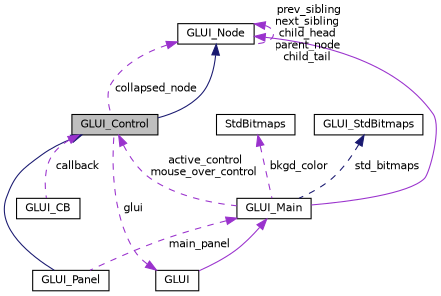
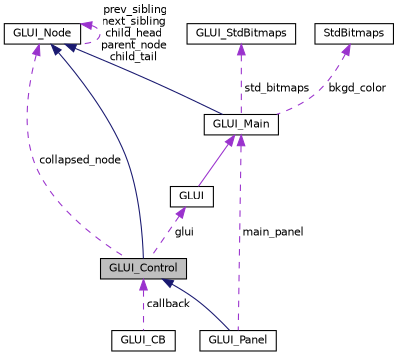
edge "GLUI_Main" -> "GLUI_Node": color darkorchid3 -> midnightblue
edge "GLUI_Main" -> "GLUI_StdBitmaps": color midnightblue -> darkorchid3
edge "GLUI_Main" -> "GLUI_Control": removed, label "active_control mouse_over_control"
